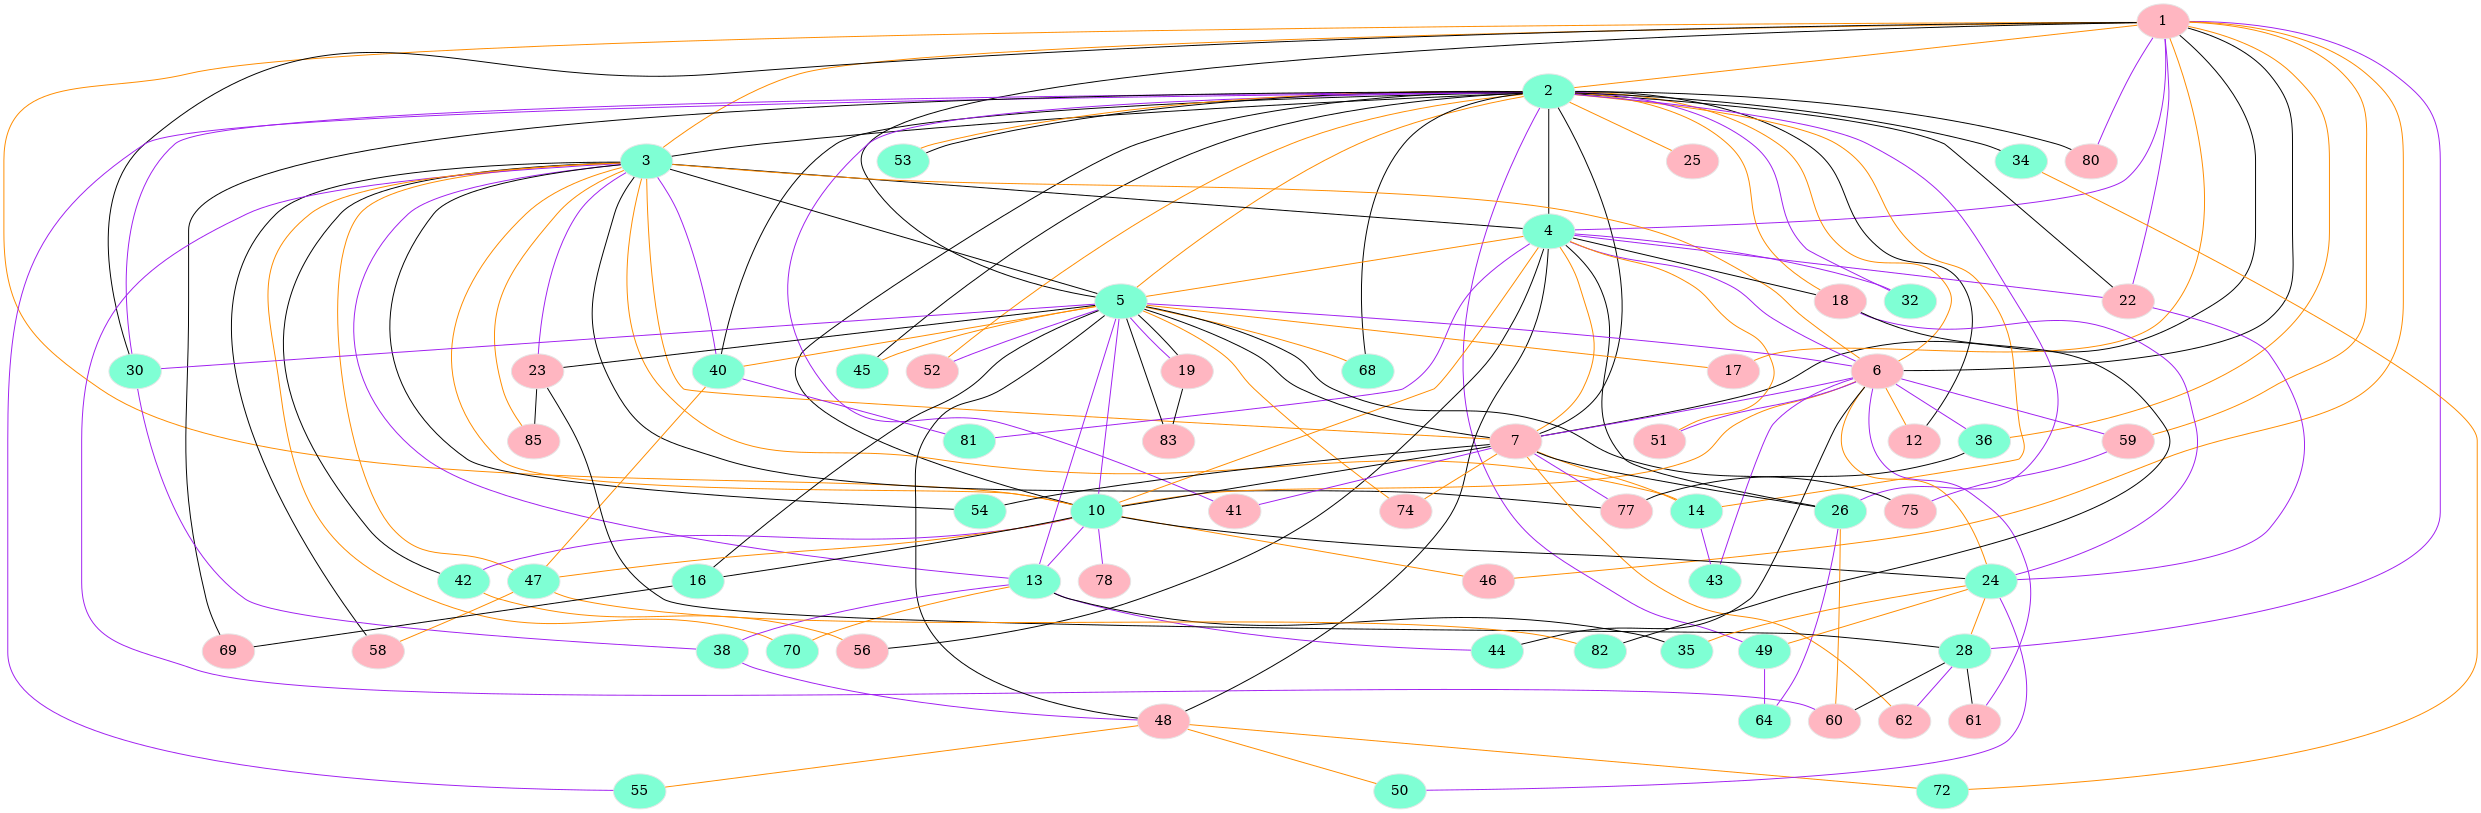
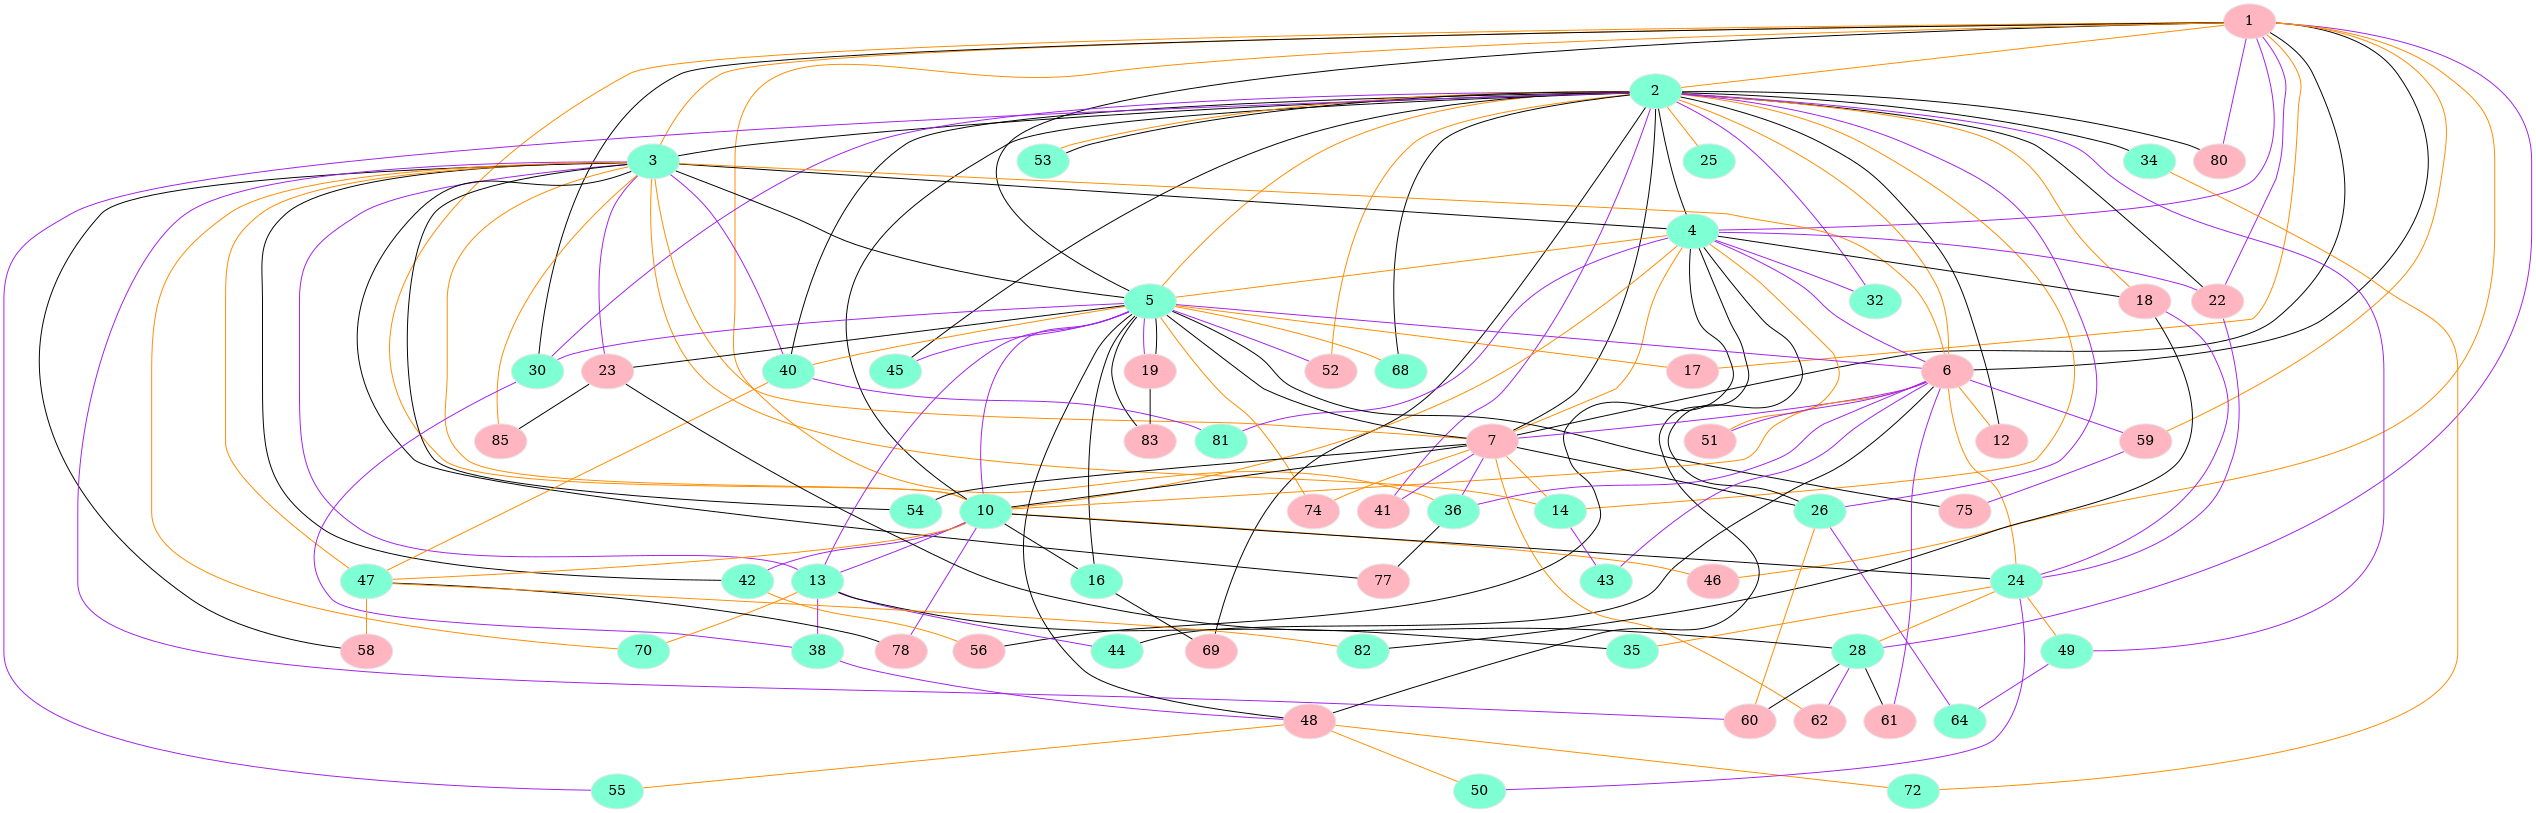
node "25": fillcolor lightpink -> aquamarine
edge "5" -- "45": color darkorange -> purple
edge "7" -- "77": now "7" -- "36"
edge "47" -- "78": added
